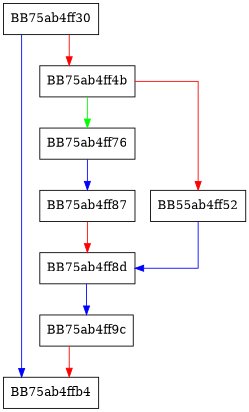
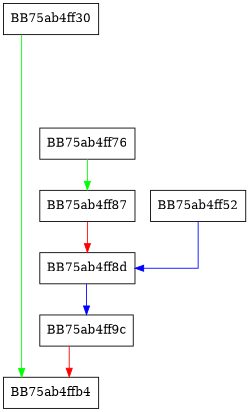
node "BB75ab4ff4b": removed
edge "BB75ab4ff76" -> "BB75ab4ff87": color blue -> green
edge "BB75ab4ff30" -> "BB75ab4ffb4": color blue -> green
node "BB55ab4ff52": label "BB55ab4ff52" -> "BB75ab4ff52"
